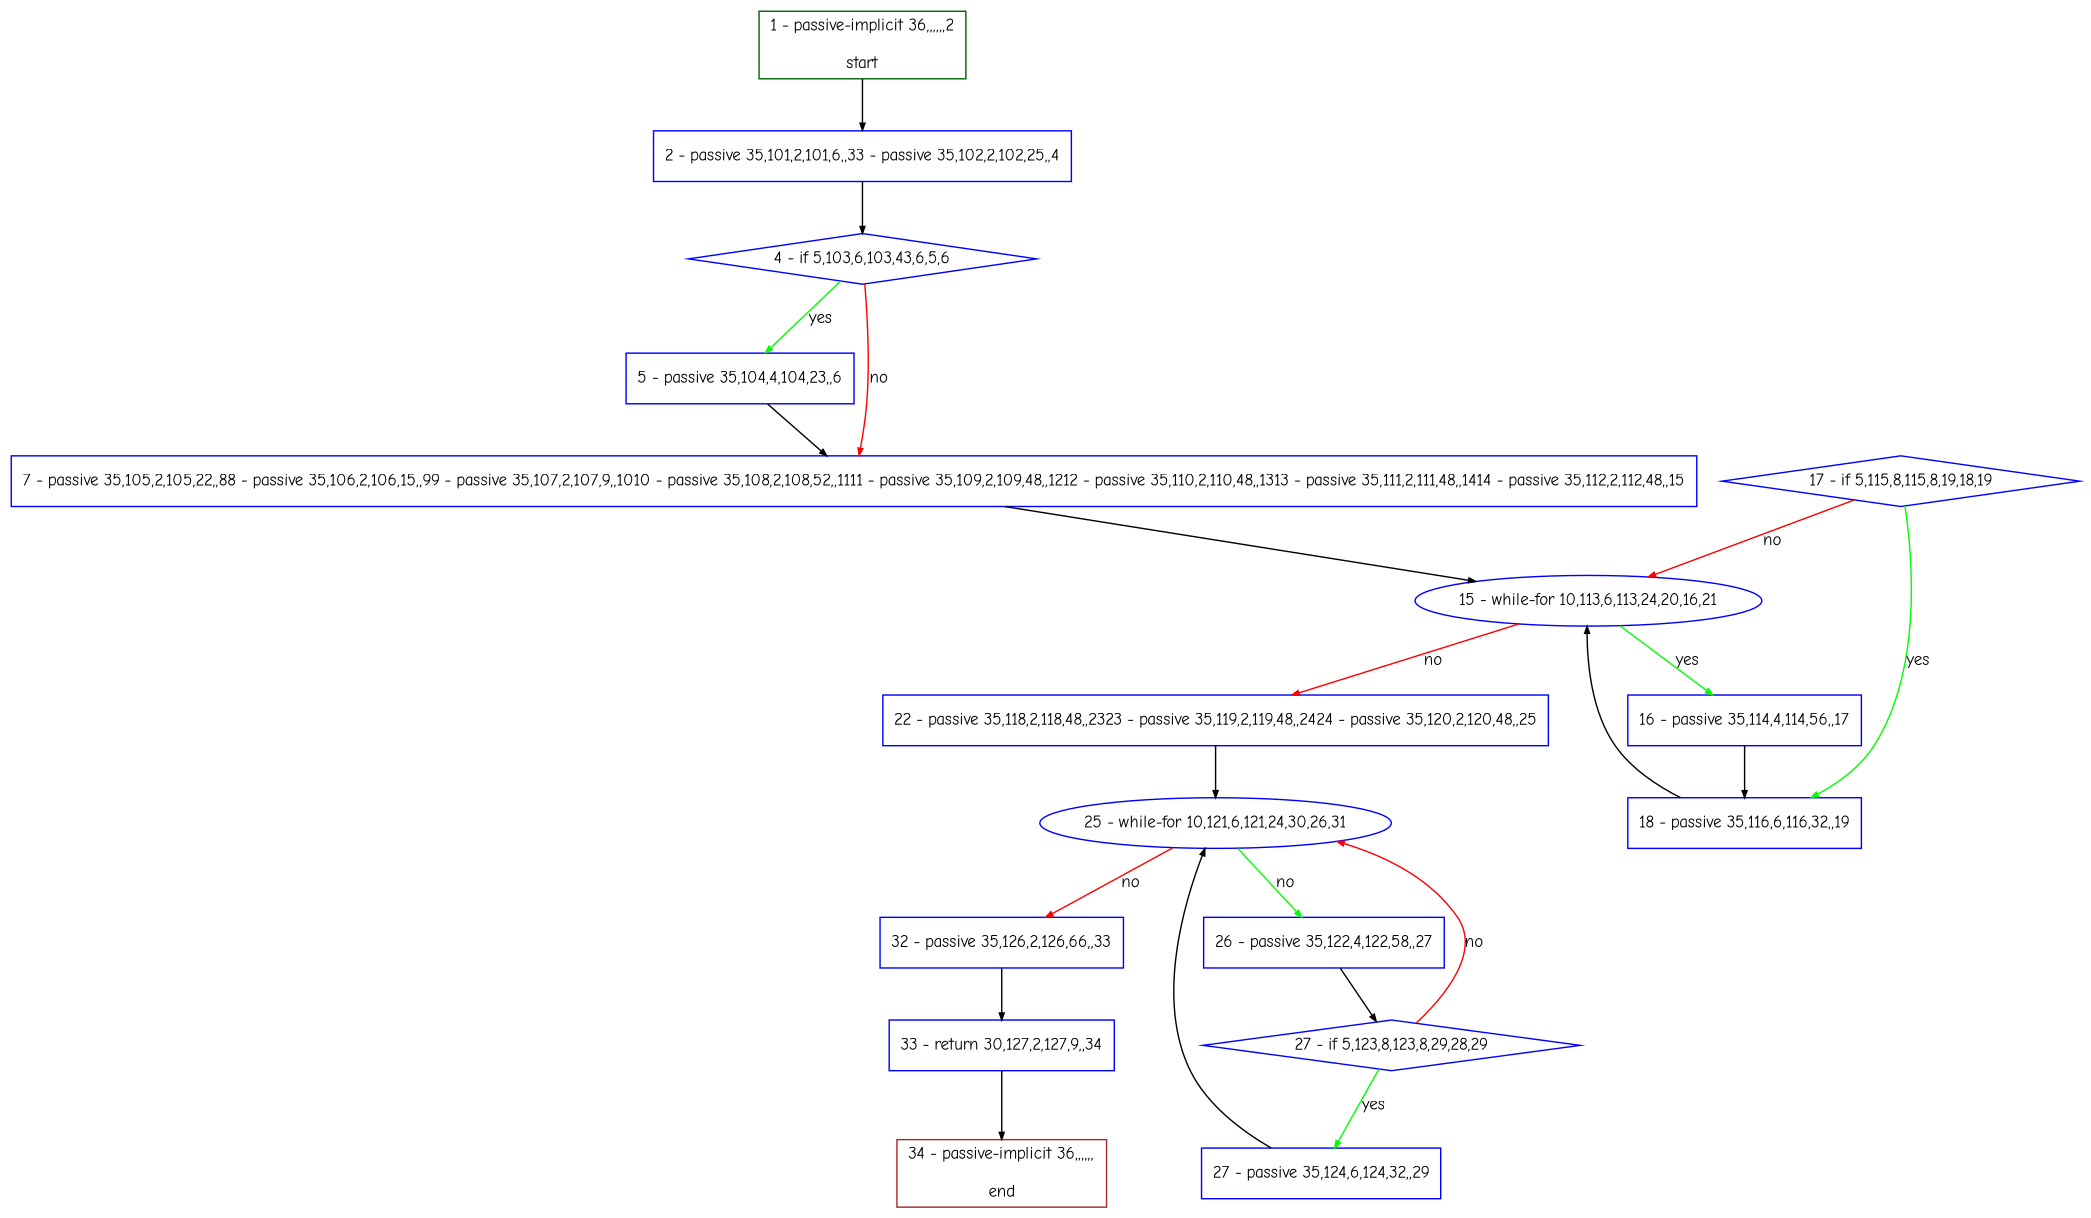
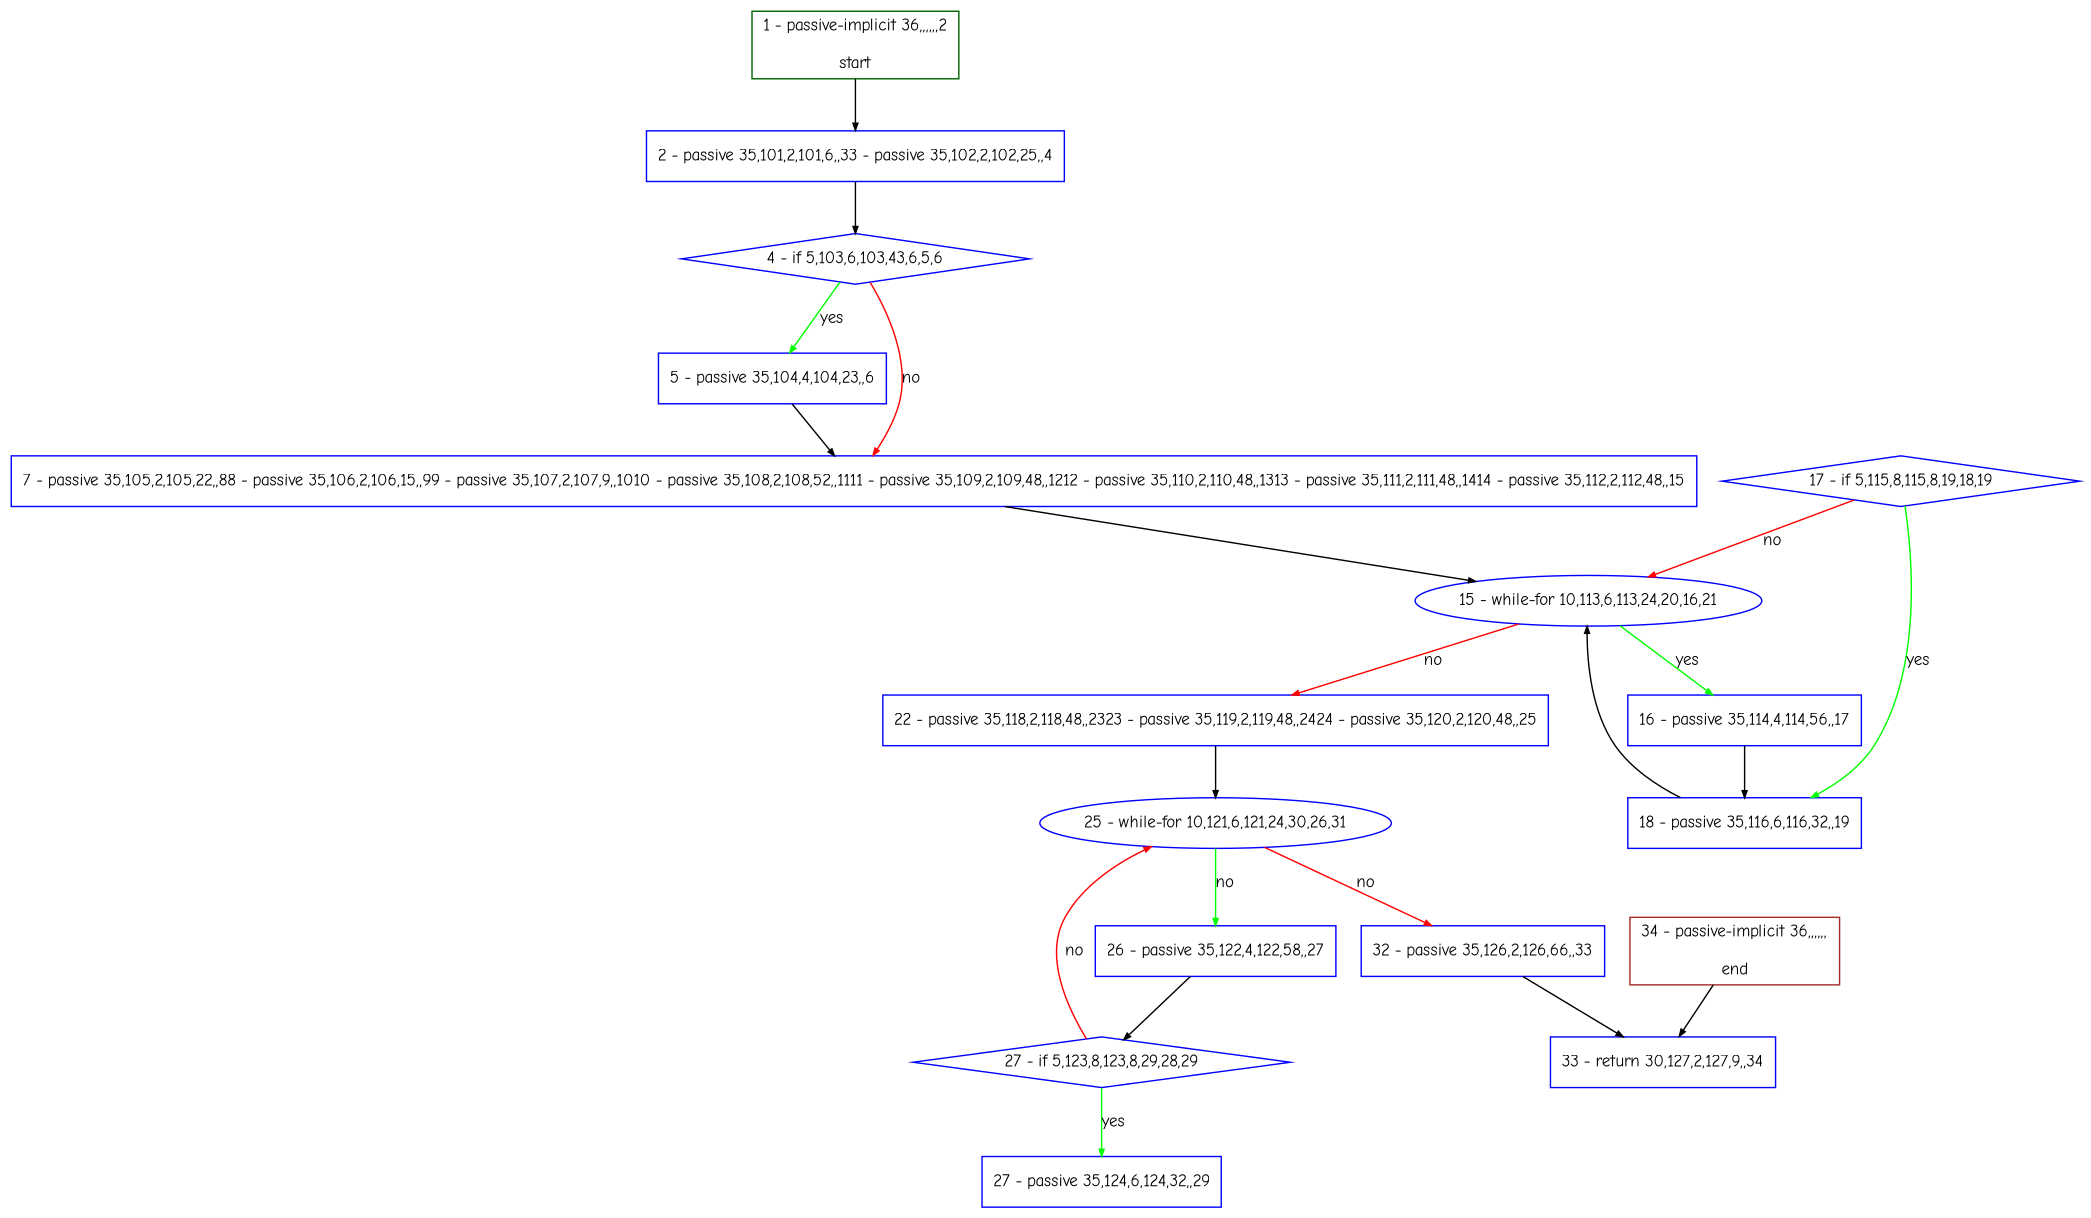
edge "27 - passive 35,124,6,124,32,,29" -> "25 - while-for 10,121,6,121,24,30,26,31": removed
edge "33 - return 30,127,2,127,9,,34" -> "34 - passive-implicit 36,,,,,, end": reversed
